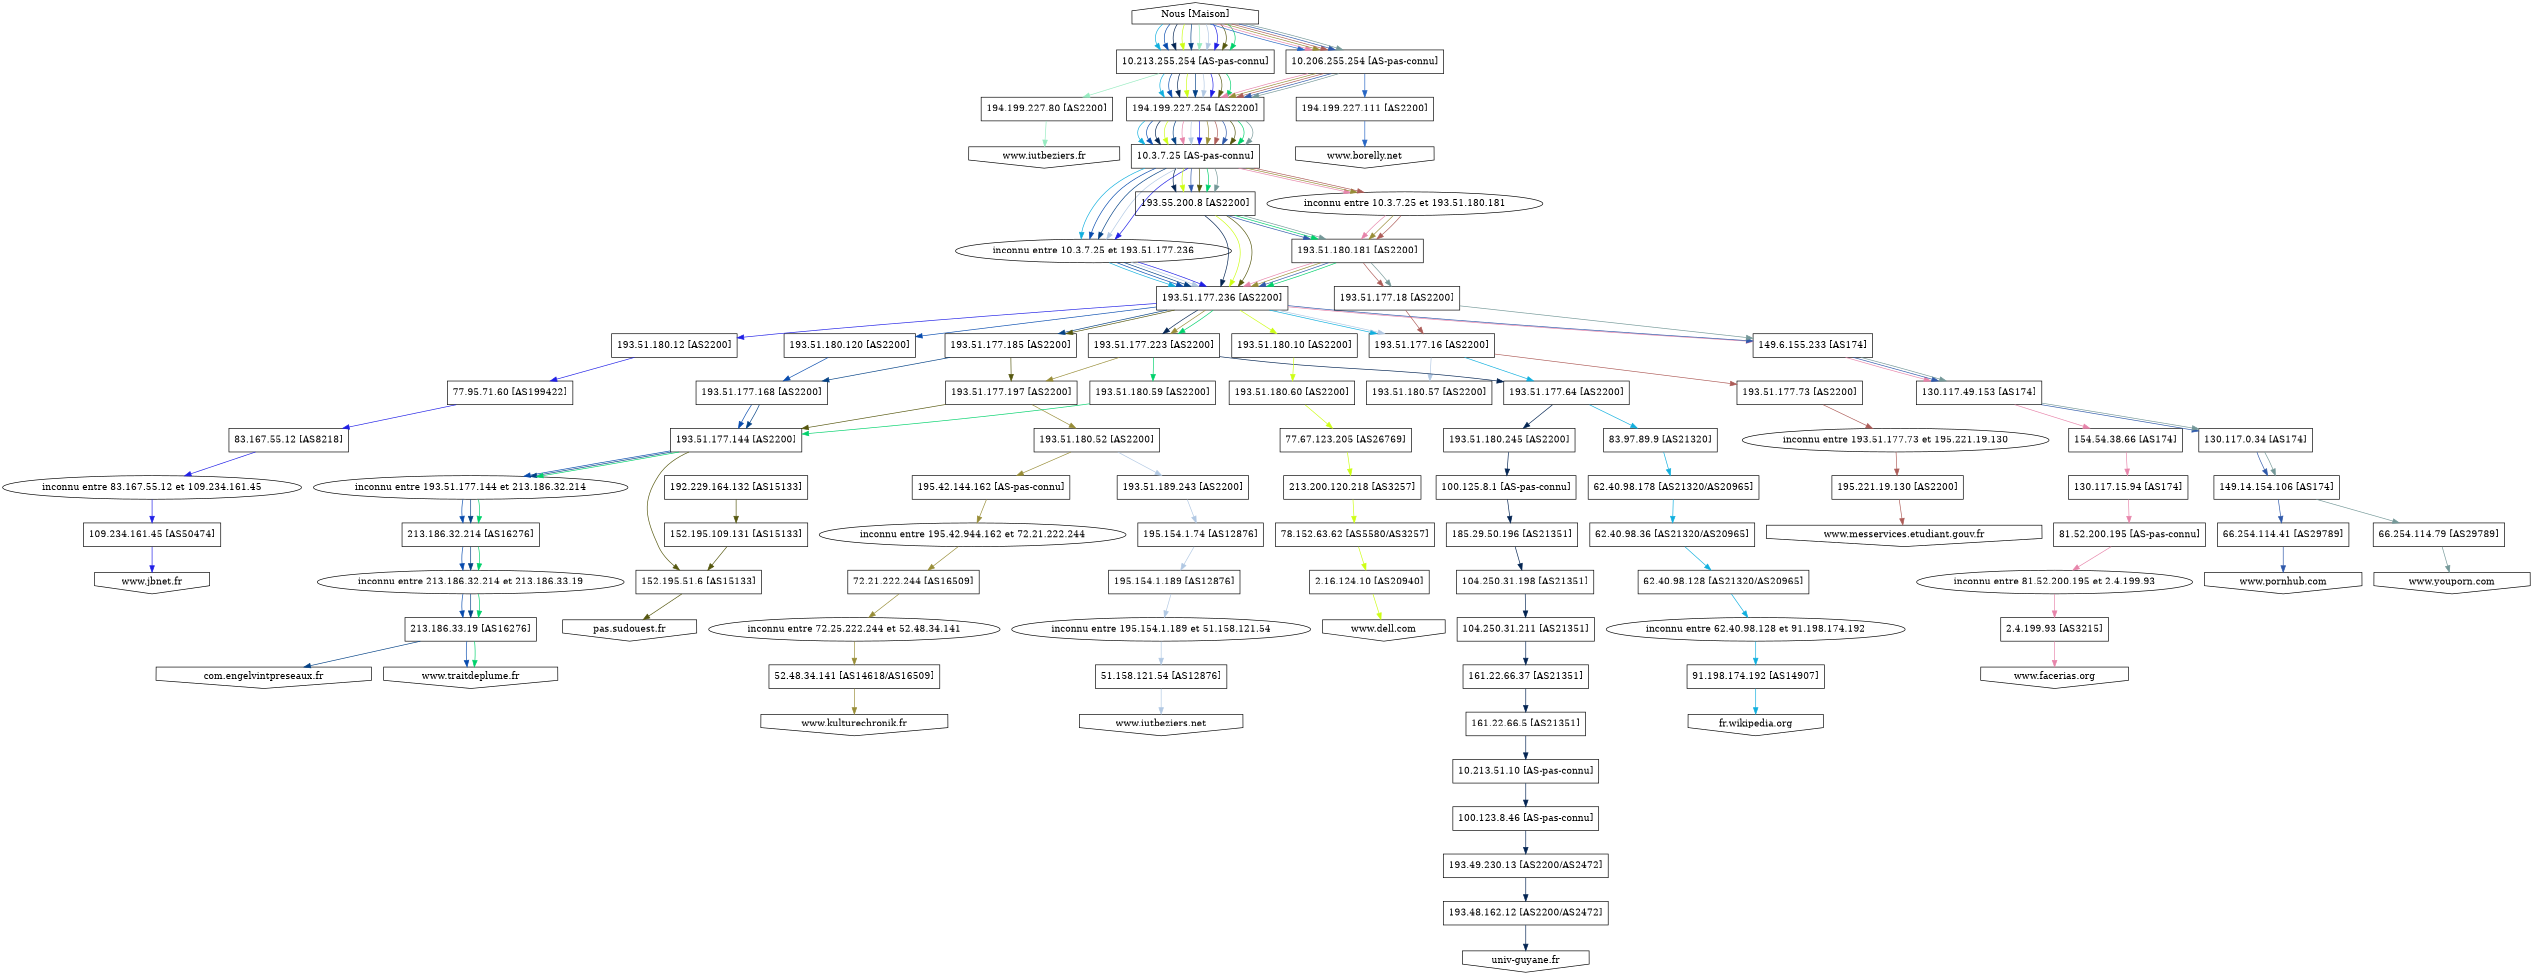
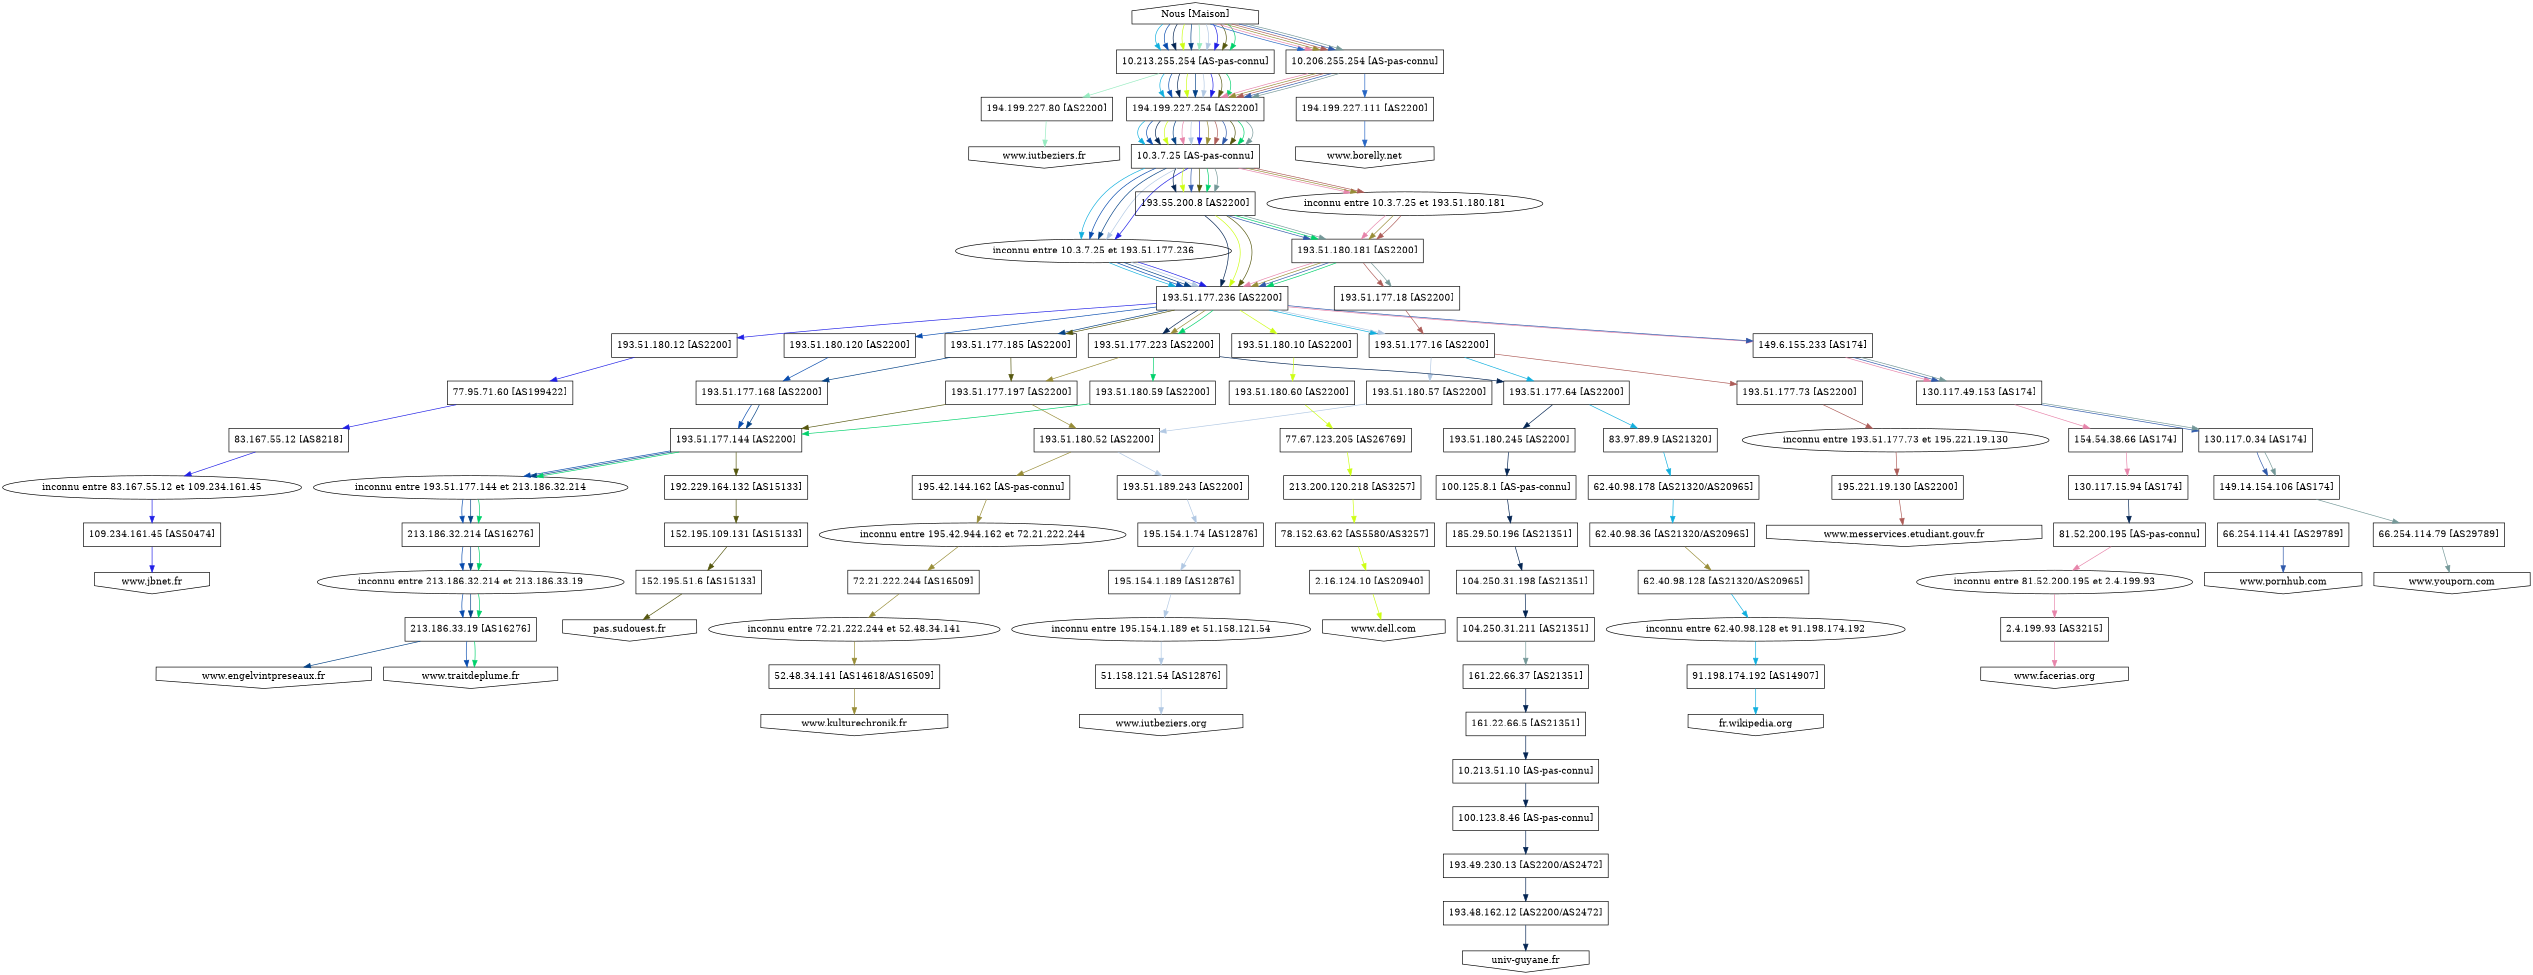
edge "193.51.177.18 [AS2200]" -> "149.6.155.233 [AS174]": removed
edge "193.51.180.57 [AS2200]" -> "193.51.180.52 [AS2200]": added
edge "193.51.177.144 [AS2200]" -> "152.195.51.6 [AS15133]": now "193.51.177.144 [AS2200]" -> "192.229.164.132 [AS15133]"
edge "130.117.15.94 [AS174]" -> "81.52.200.195 [AS-pas-connu]": color #e784aa -> #032452
edge "149.14.154.106 [AS174]" -> "66.254.114.41 [AS29789]": removed
edge "62.40.98.36 [AS21320/AS20965]" -> "62.40.98.128 [AS21320/AS20965]": color #10afde -> #988d37
node "inconnu entre 72.25.222.244 et 52.48.34.141": label "inconnu entre 72.25.222.244 et 52.48.34.141" -> "inconnu entre 72.21.222.244 et 52.48.34.141"
edge "104.250.31.211 [AS21351]" -> "161.22.66.37 [AS21351]": color #032452 -> #749898
node "com.engelvintpreseaux.fr": label "com.engelvintpreseaux.fr" -> "www.engelvintpreseaux.fr"
node "www.iutbeziers.net": label "www.iutbeziers.net" -> "www.iutbeziers.org"
